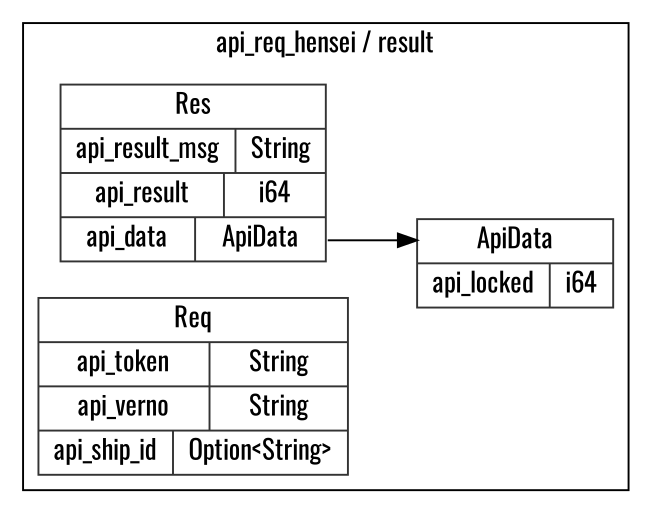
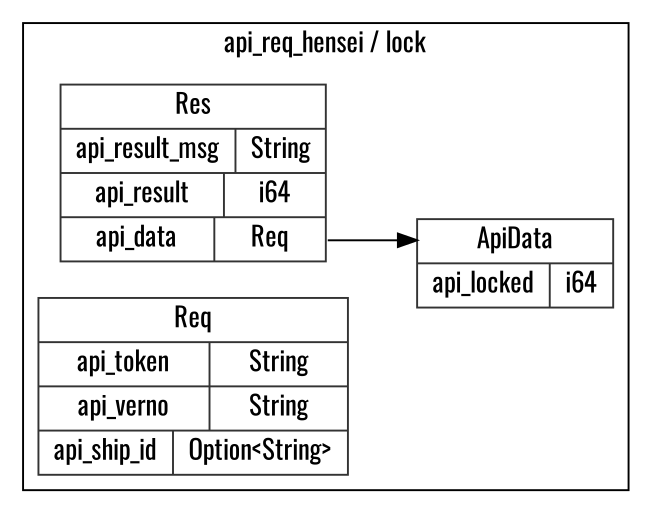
cluster "api_req_hensei / result": label "api_req_hensei / result" -> "api_req_hensei / lock"
node "Res": text "ApiData" -> "Req"
